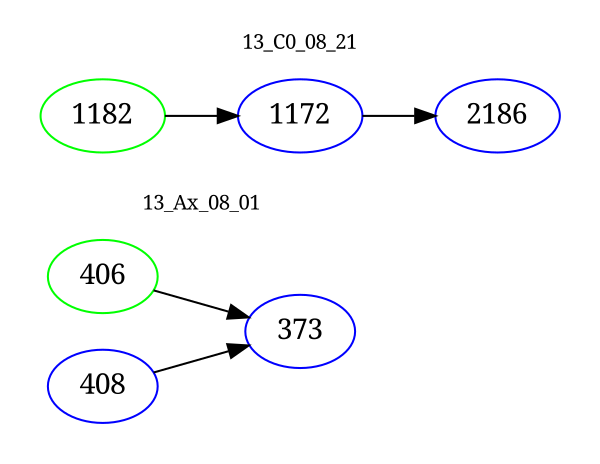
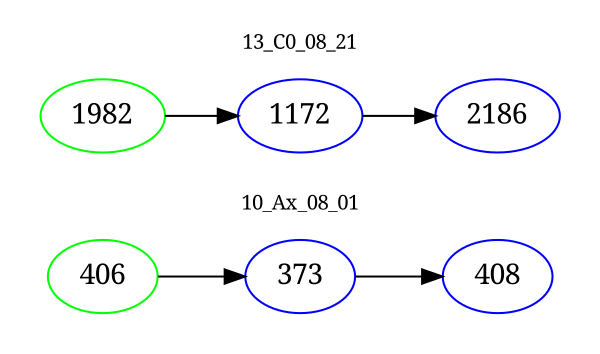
node "1182": label "1182" -> "1982"
cluster "13_Ax_08_01": label "13_Ax_08_01" -> "10_Ax_08_01"
edge "408" -> "373": reversed
